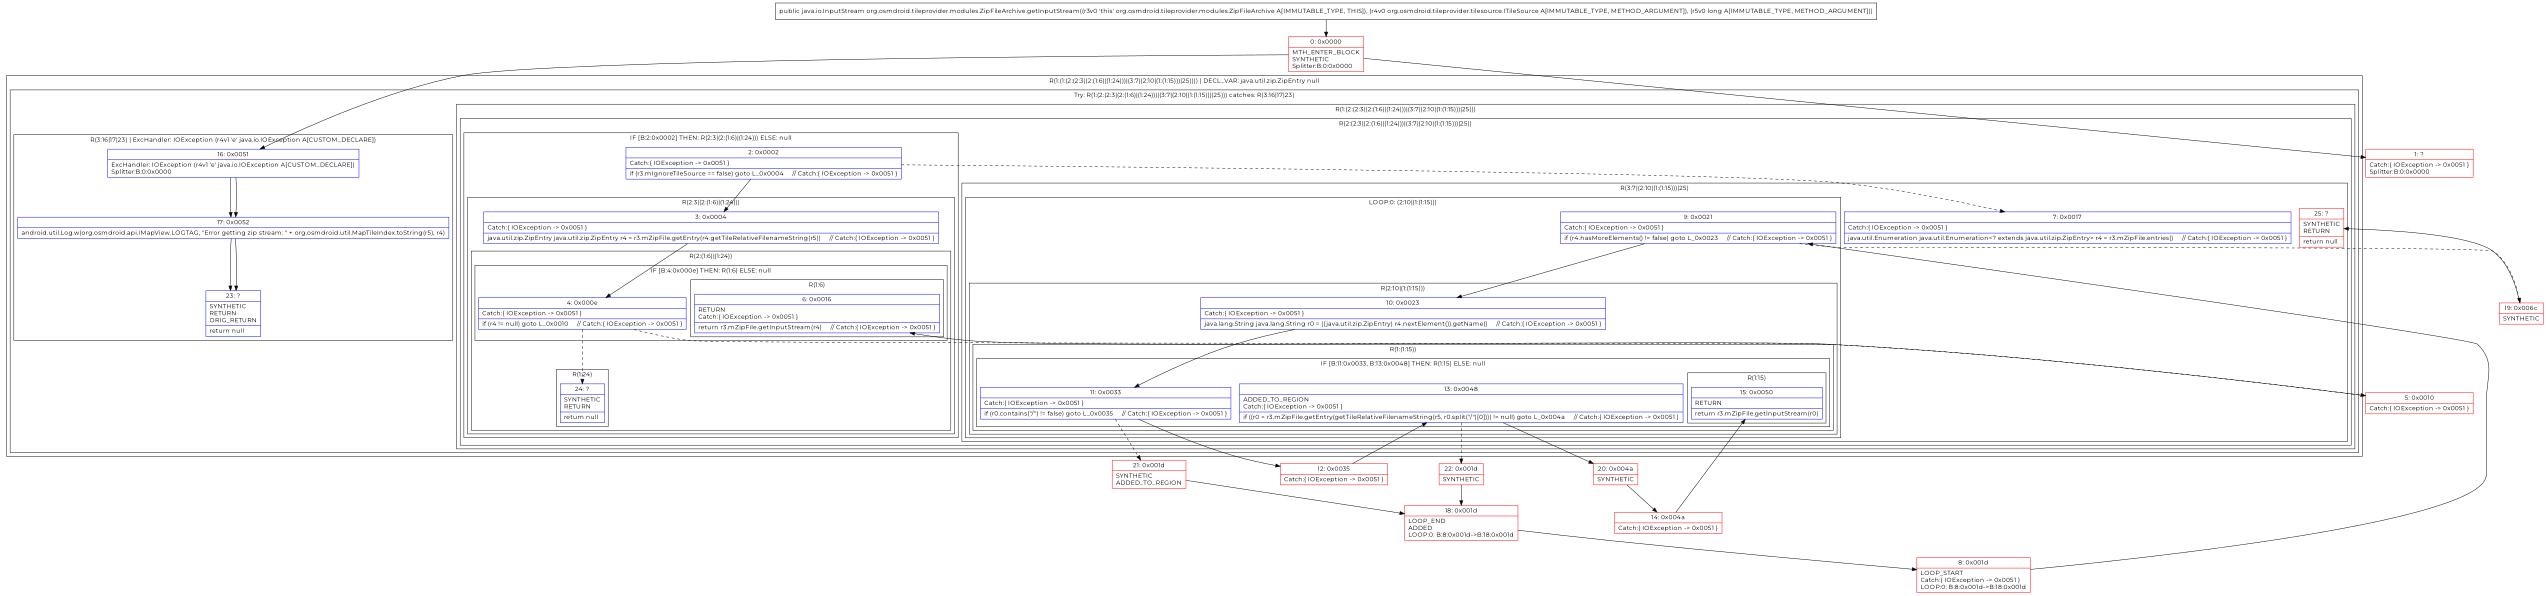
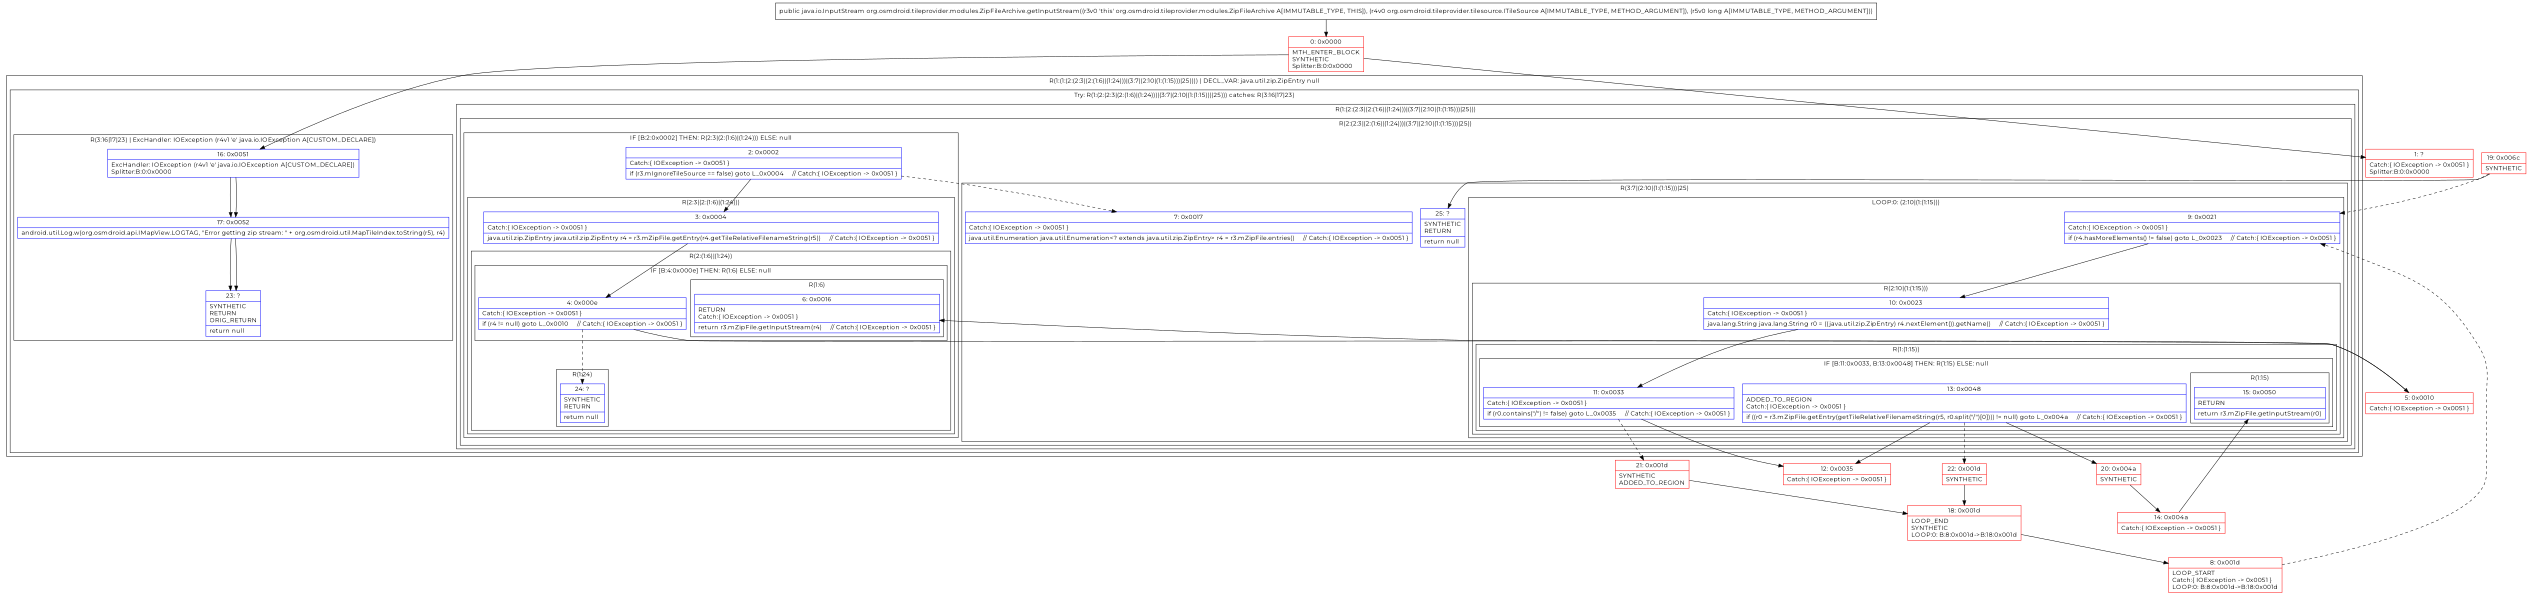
node "25: ?": color red -> blue
edge "9: 0x0021" -> "19: 0x006c": reversed
edge "8: 0x001d" -> "9: 0x0021": style solid -> dashed
edge "4: 0x000e" -> "5: 0x0010": style dashed -> solid
edge "12: 0x0035" -> "13: 0x0048": reversed
node "18: 0x001d": text "ADDED" -> "SYNTHETIC"
